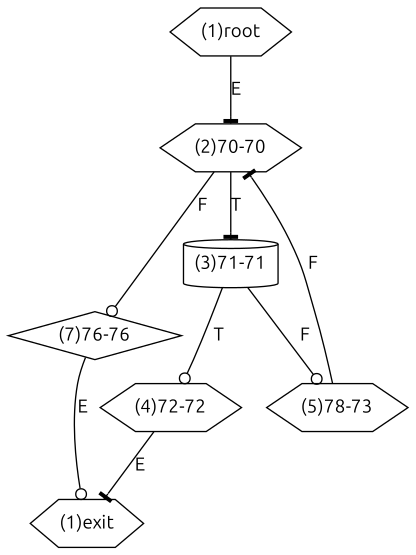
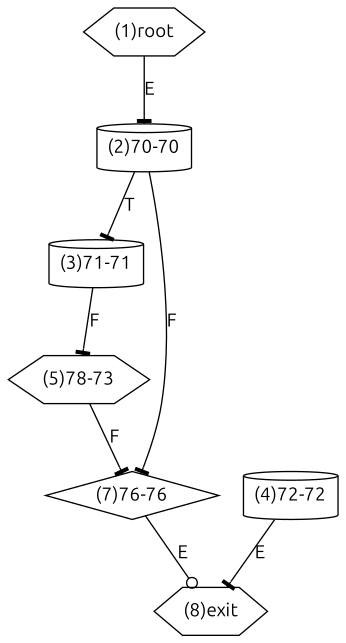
node "(2)70-70": shape hexagon -> cylinder
edge "(2)70-70" -> "(7)76-76": arrowhead odot -> tee
edge "(5)78-73" -> "(2)70-70": now "(5)78-73" -> "(7)76-76"
edge "(3)71-71" -> "(4)72-72": removed, label "T"
edge "(3)71-71" -> "(5)78-73": arrowhead odot -> tee
node "(4)72-72": shape hexagon -> cylinder
node "(1)exit": label "(1)exit" -> "(8)exit"
